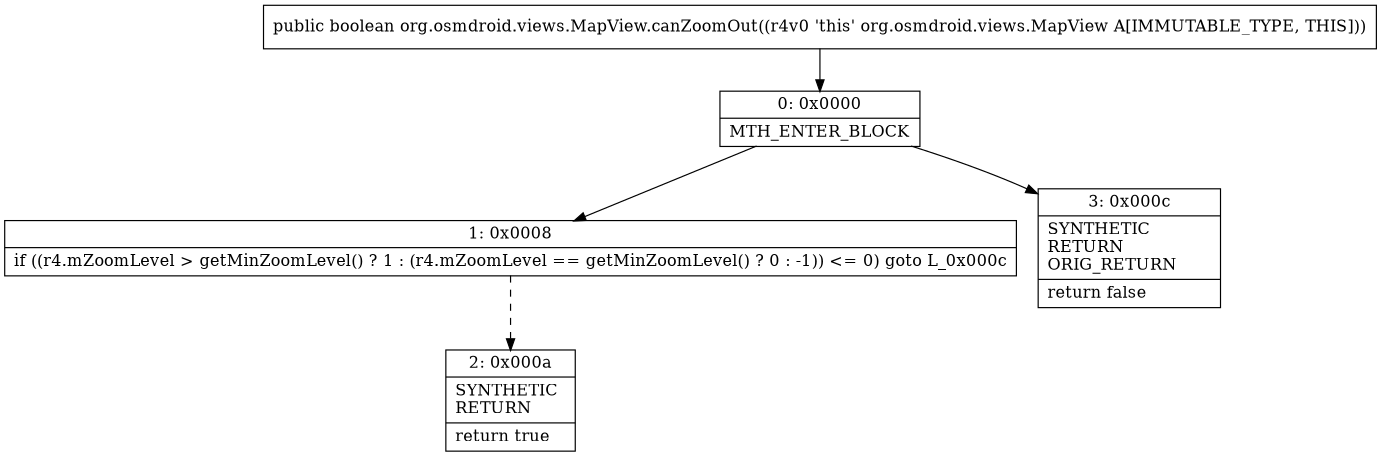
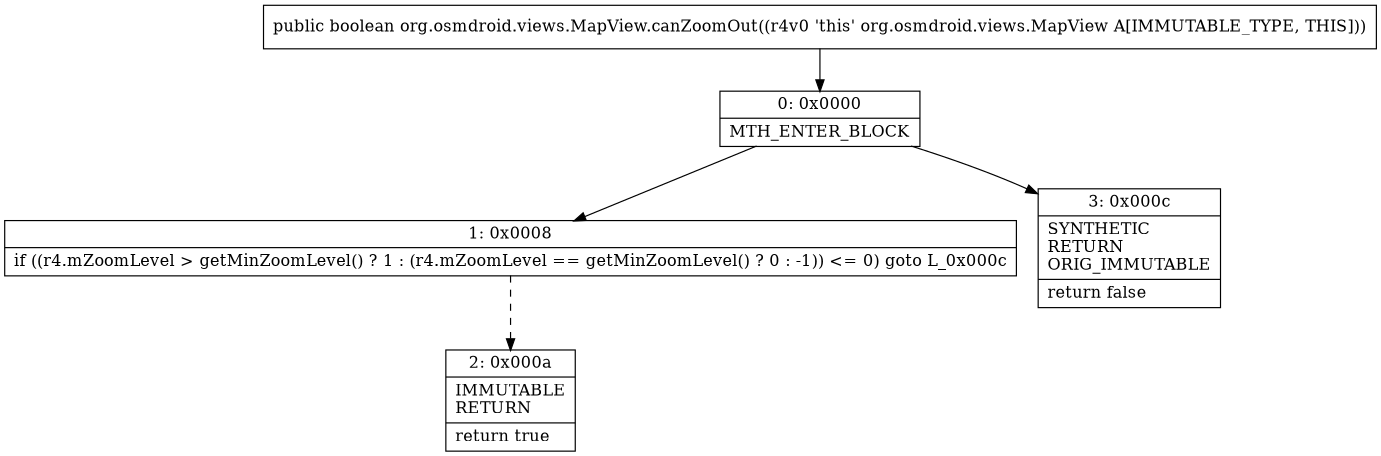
node "3: 0x000c": text "ORIG_RETURN" -> "ORIG_IMMUTABLE"
node "2: 0x000a": text "SYNTHETIC" -> "IMMUTABLE"
